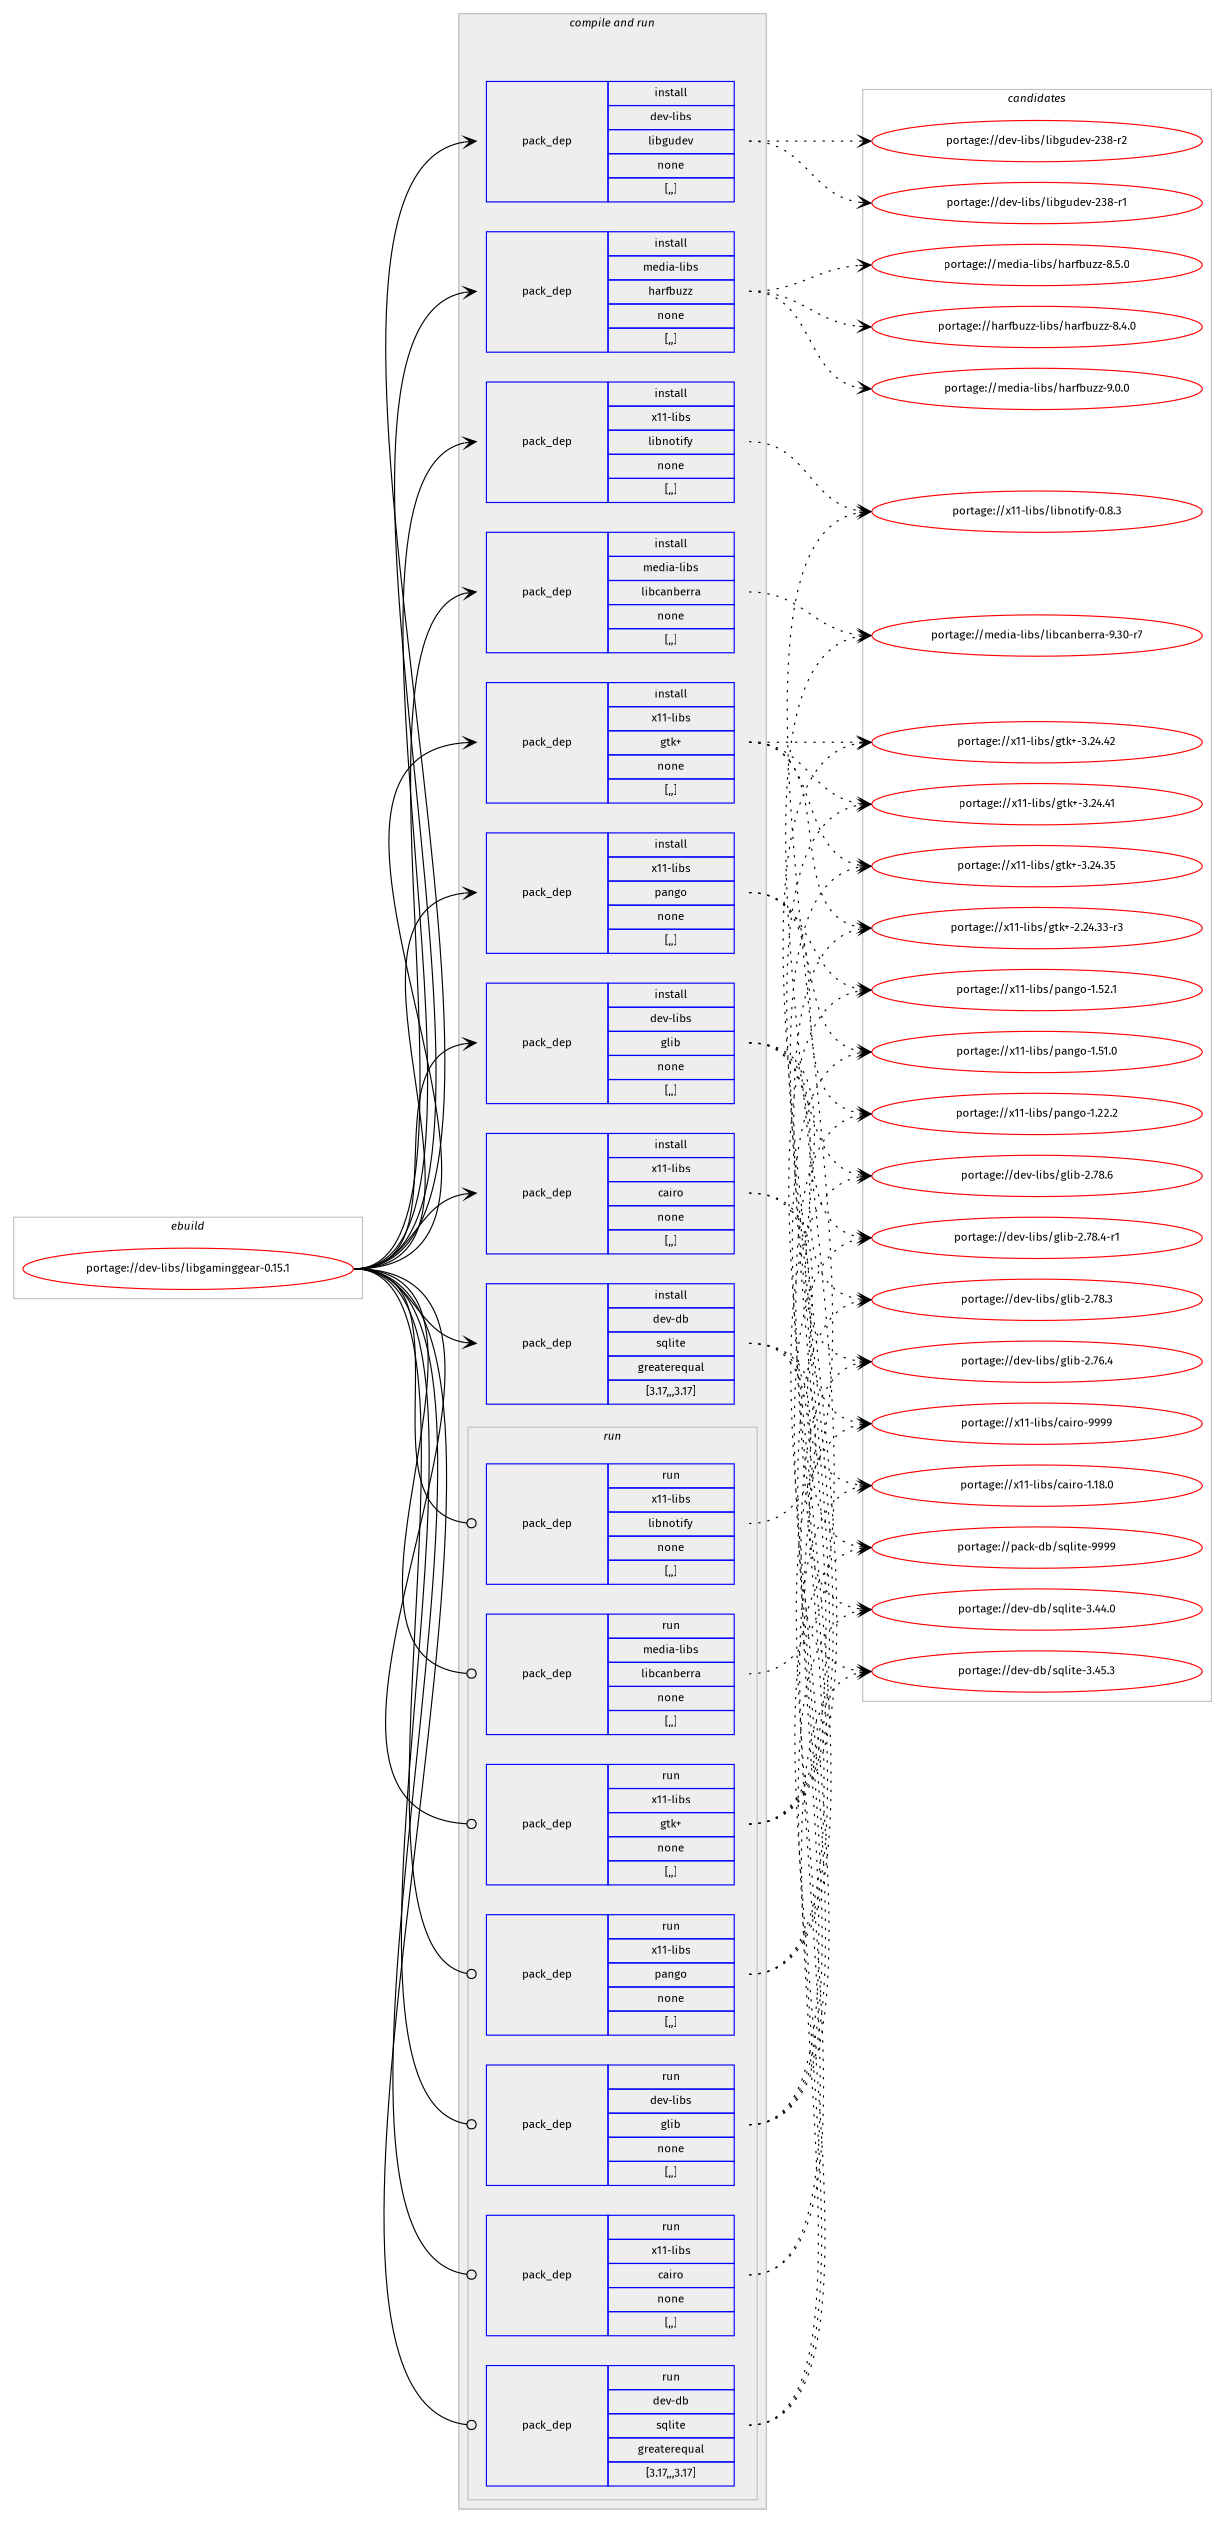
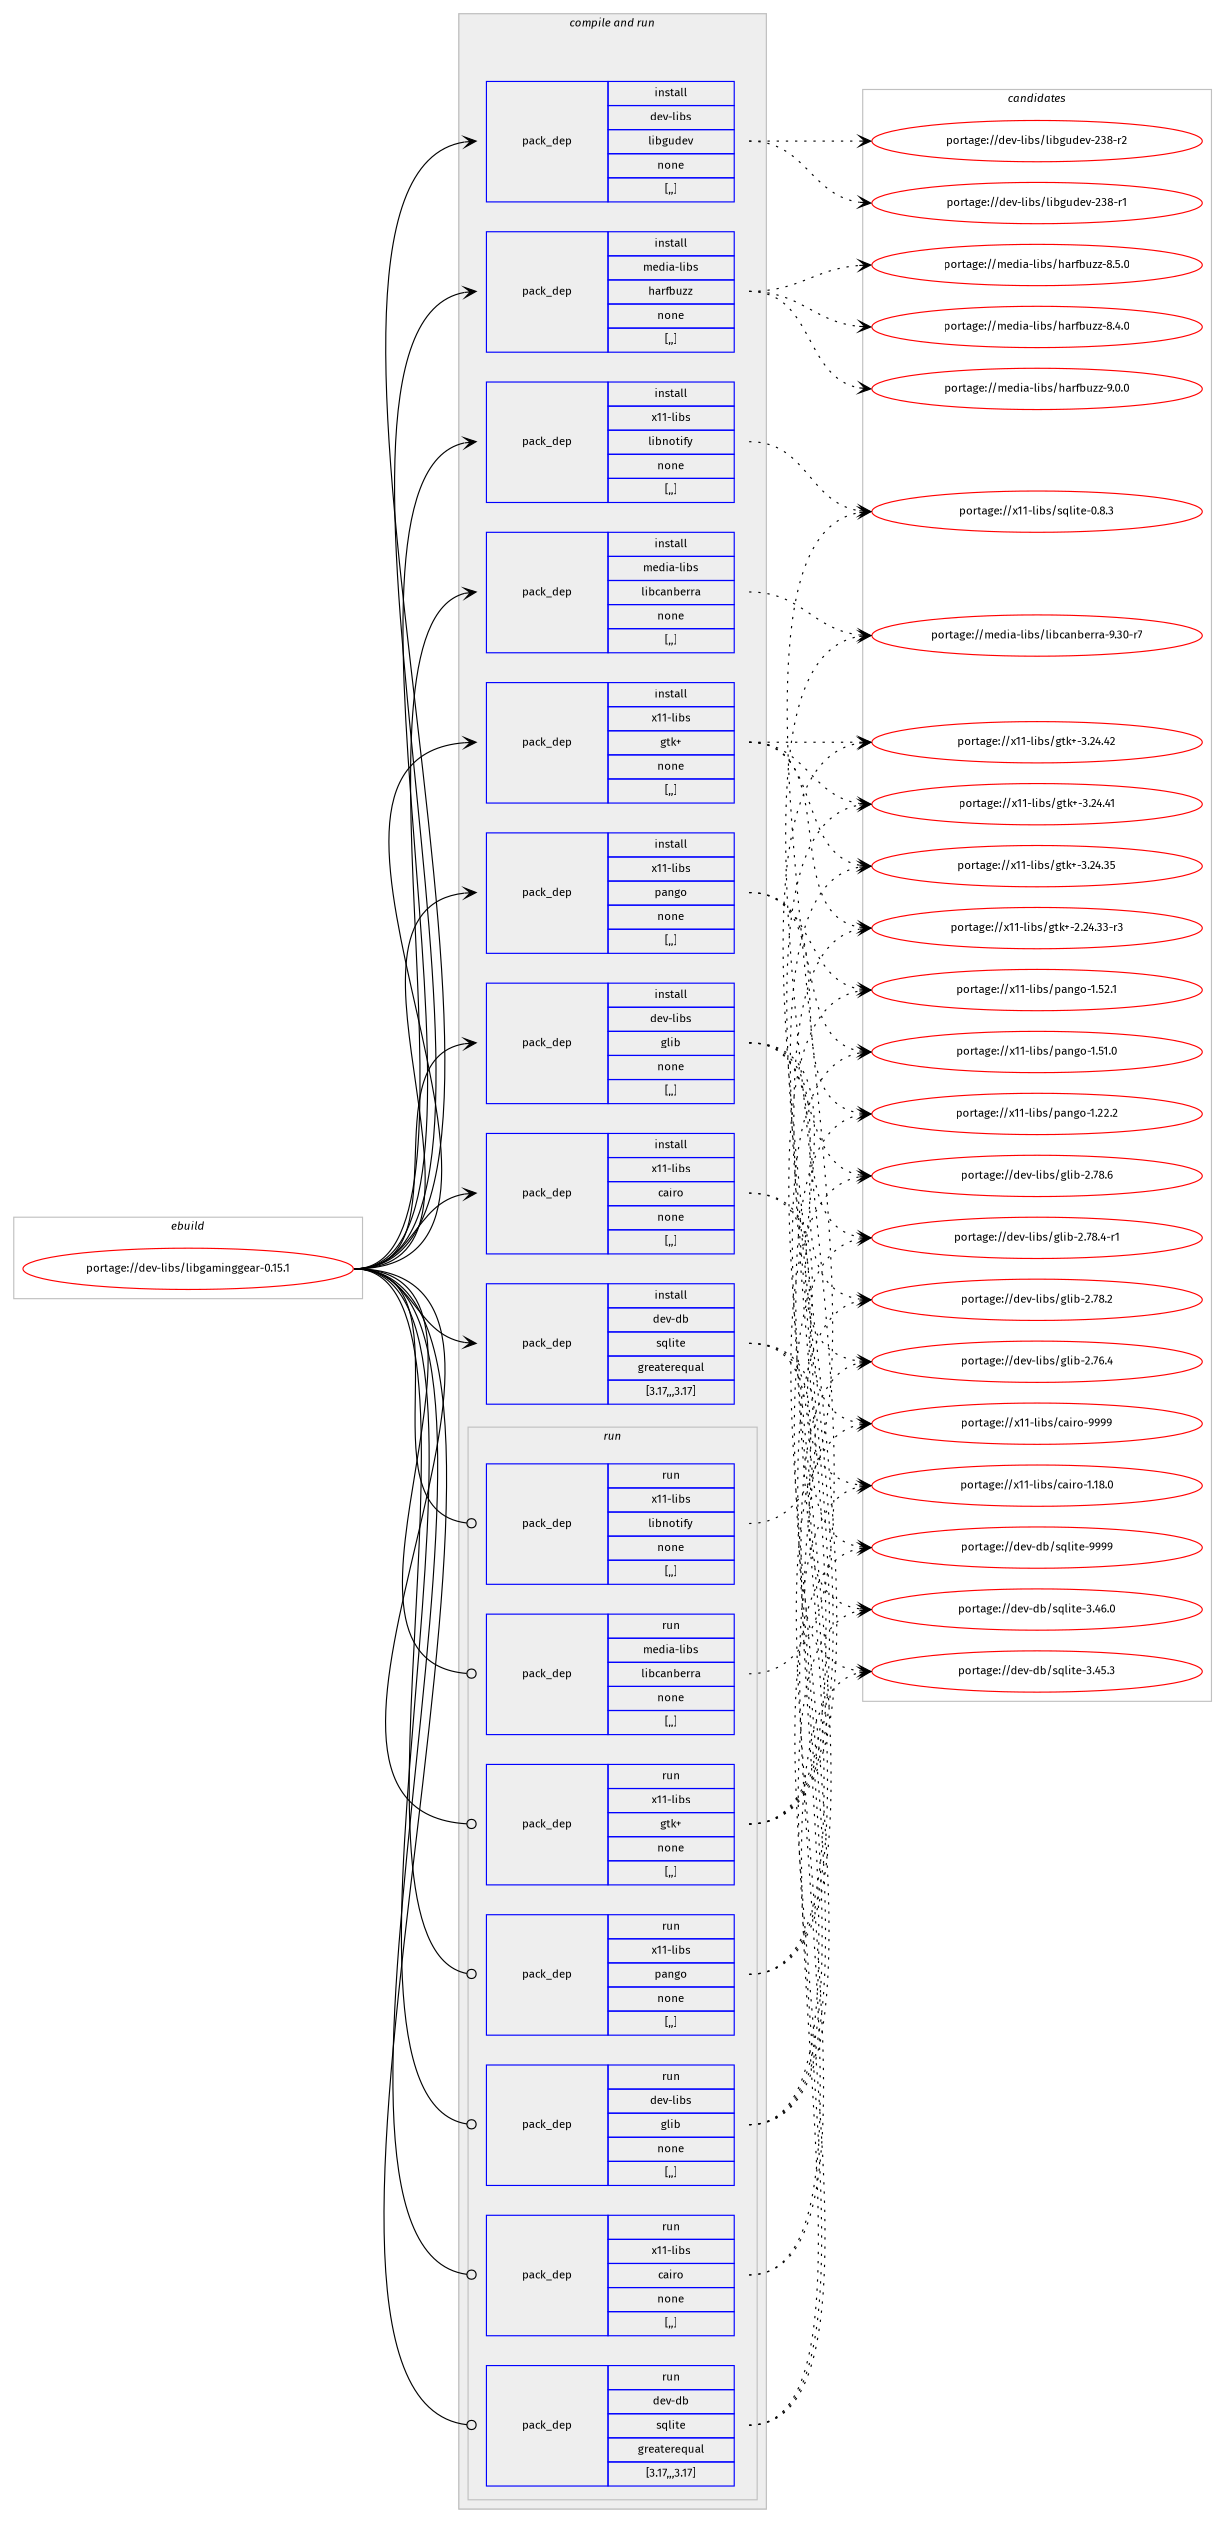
node "portage://harfbuzz-libs/harfbuzz-8.4.0": label "portage://harfbuzz-libs/harfbuzz-8.4.0" -> "portage://media-libs/harfbuzz-8.4.0"
node "portage://x11-libs/libnotify-0.8.3": label "portage://x11-libs/libnotify-0.8.3" -> "portage://x11-libs/sqlite-0.8.3"
node "portage://dev-libs/glib-2.78.3": label "portage://dev-libs/glib-2.78.3" -> "portage://dev-libs/glib-2.78.2"
node "portage://pack-db/sqlite-9999": label "portage://pack-db/sqlite-9999" -> "portage://dev-db/sqlite-9999"
node "portage://dev-db/sqlite-3.44.0": label "portage://dev-db/sqlite-3.44.0" -> "portage://dev-db/sqlite-3.46.0"
